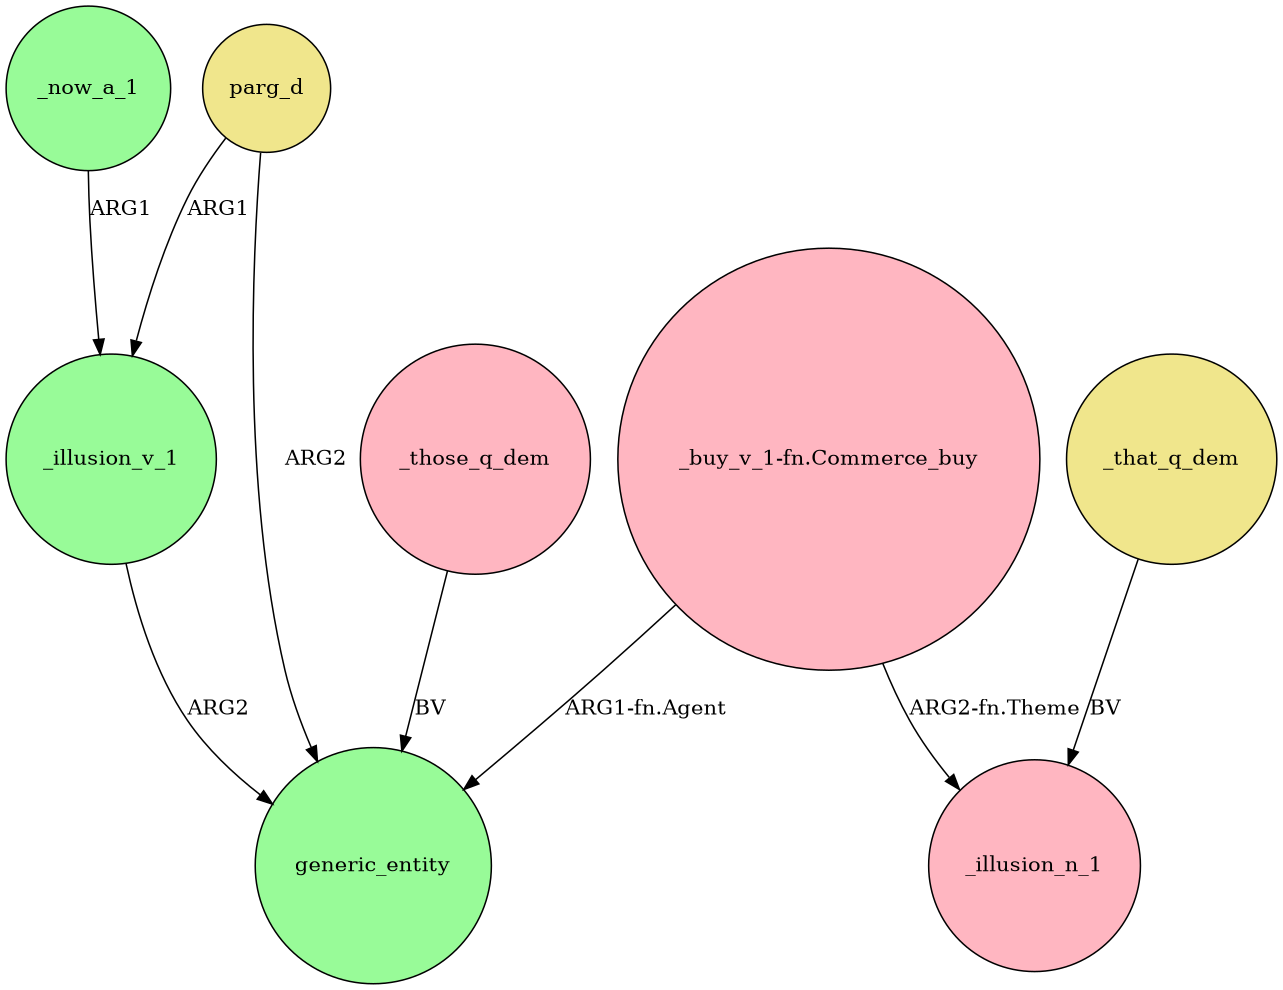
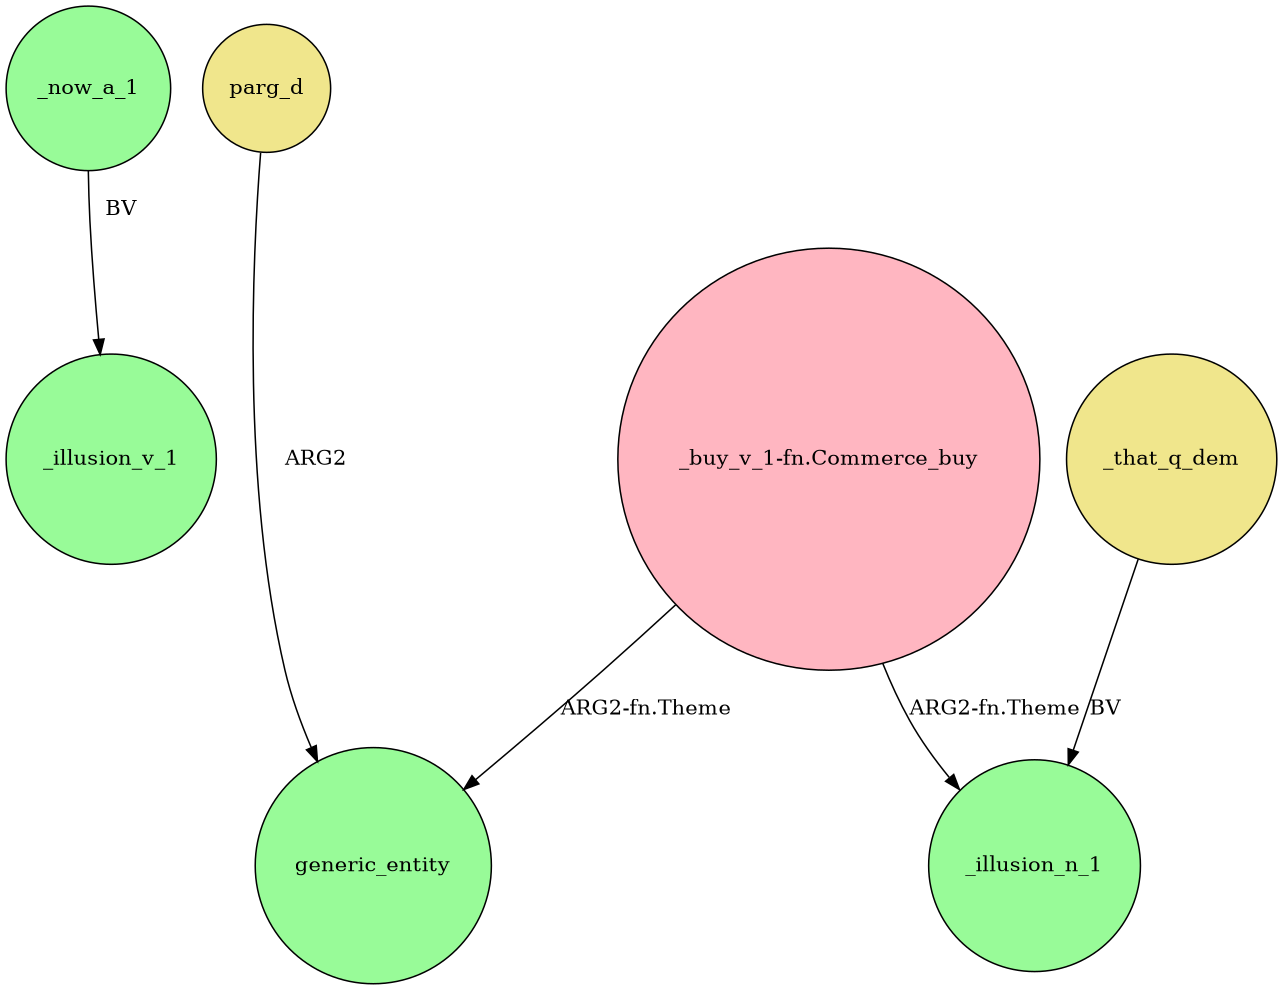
edge "_now_a_1" -> "_illusion_v_1": label "ARG1" -> "BV"
edge "parg_d" -> "_illusion_v_1": removed, label "ARG1"
node "_those_q_dem": removed
edge "_illusion_v_1" -> "generic_entity": removed, label "ARG2"
edge "_buy_v_1-fn.Commerce_buy" -> "generic_entity": label "ARG1-fn.Agent" -> "ARG2-fn.Theme"
node "_illusion_n_1": fillcolor lightpink -> palegreen
